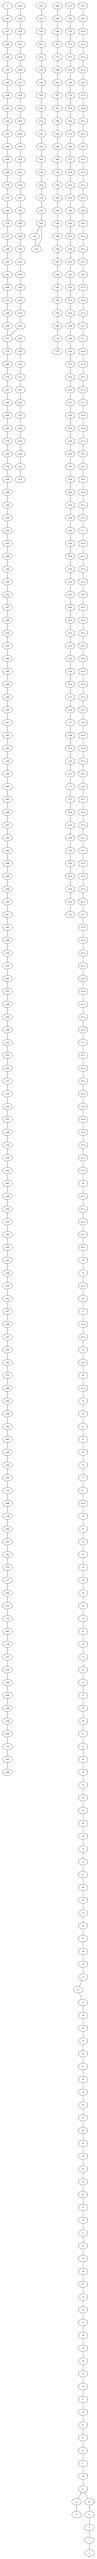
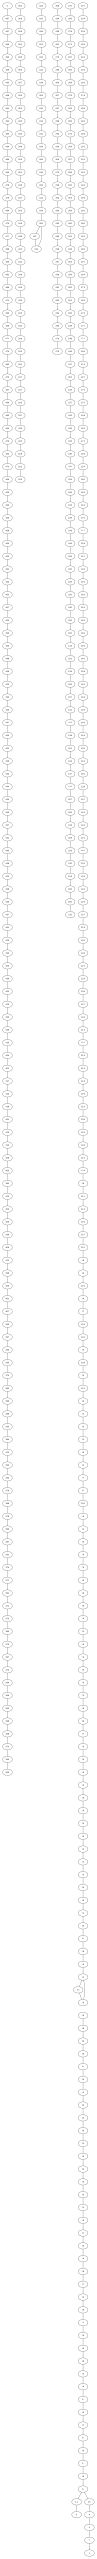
edge "334" -- "472": now "334" -- "339"
edge "50" -- "59": now "50" -- "61"
